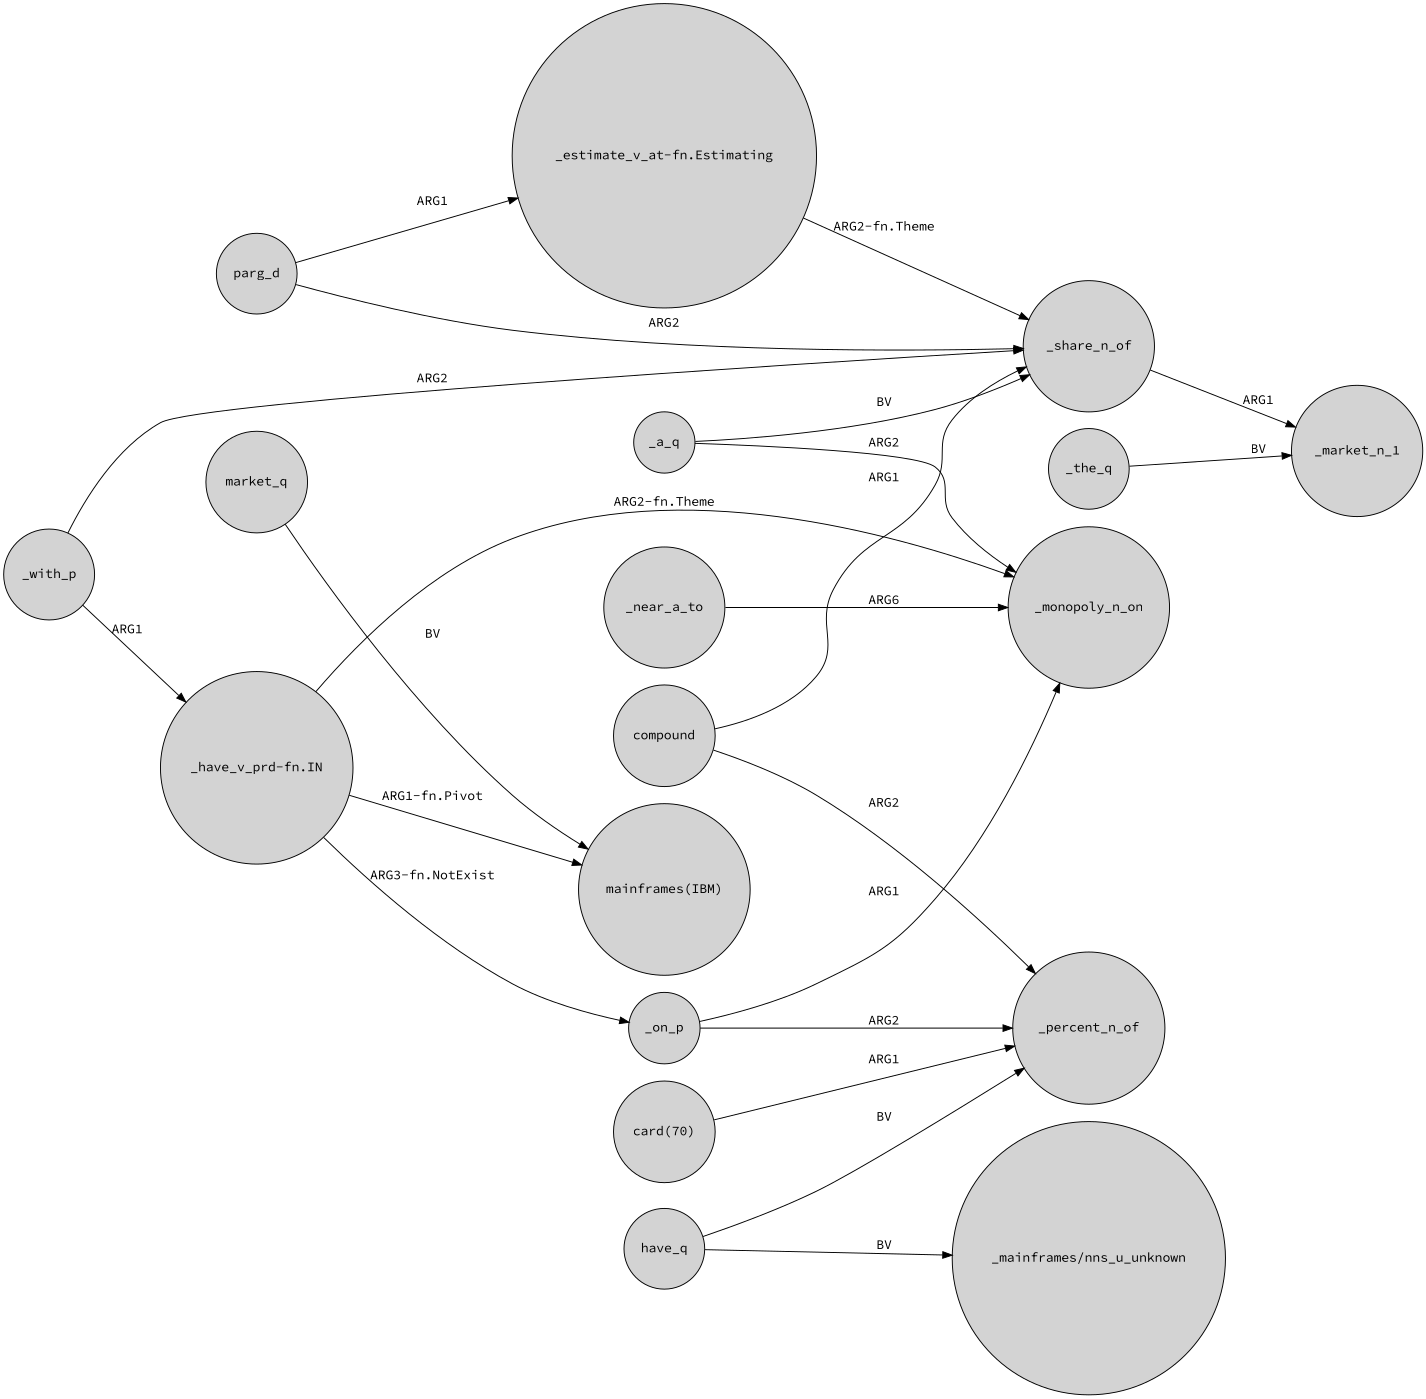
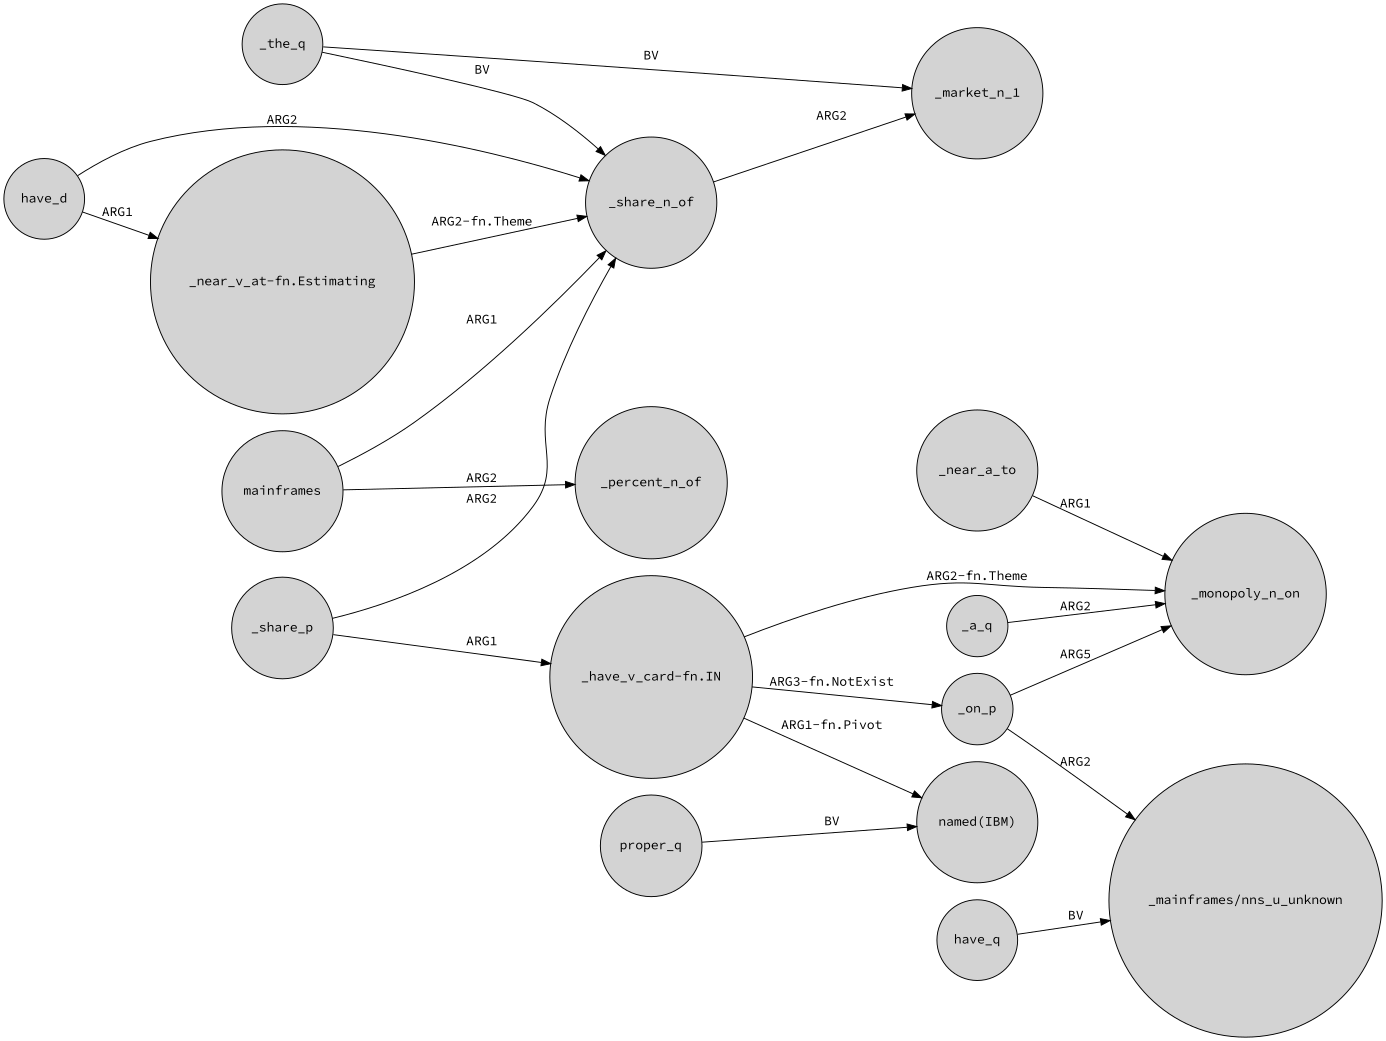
node "_estimate_v_at-fn.Estimating": label "_estimate_v_at-fn.Estimating" -> "_near_v_at-fn.Estimating"
node "parg_d": label "parg_d" -> "have_d"
edge "_share_n_of" -> "_market_n_1": label "ARG1" -> "ARG2"
edge "_a_q" -> "_share_n_of": now "_the_q" -> "_share_n_of"
node "market_q": label "market_q" -> "proper_q"
node "_with_p": label "_with_p" -> "_share_p"
edge "_near_a_to" -> "_monopoly_n_on": label "ARG6" -> "ARG1"
node "compound": label "compound" -> "mainframes"
node "_have_v_prd-fn.IN": label "_have_v_prd-fn.IN" -> "_have_v_card-fn.IN"
node "mainframes(IBM)": label "mainframes(IBM)" -> "named(IBM)"
edge "_on_p" -> "_monopoly_n_on": label "ARG1" -> "ARG5"
edge "_on_p" -> "_percent_n_of": now "_on_p" -> "_mainframes/nns_u_unknown"
node "card(70)": removed
edge "have_q" -> "_percent_n_of": removed, label "BV"
